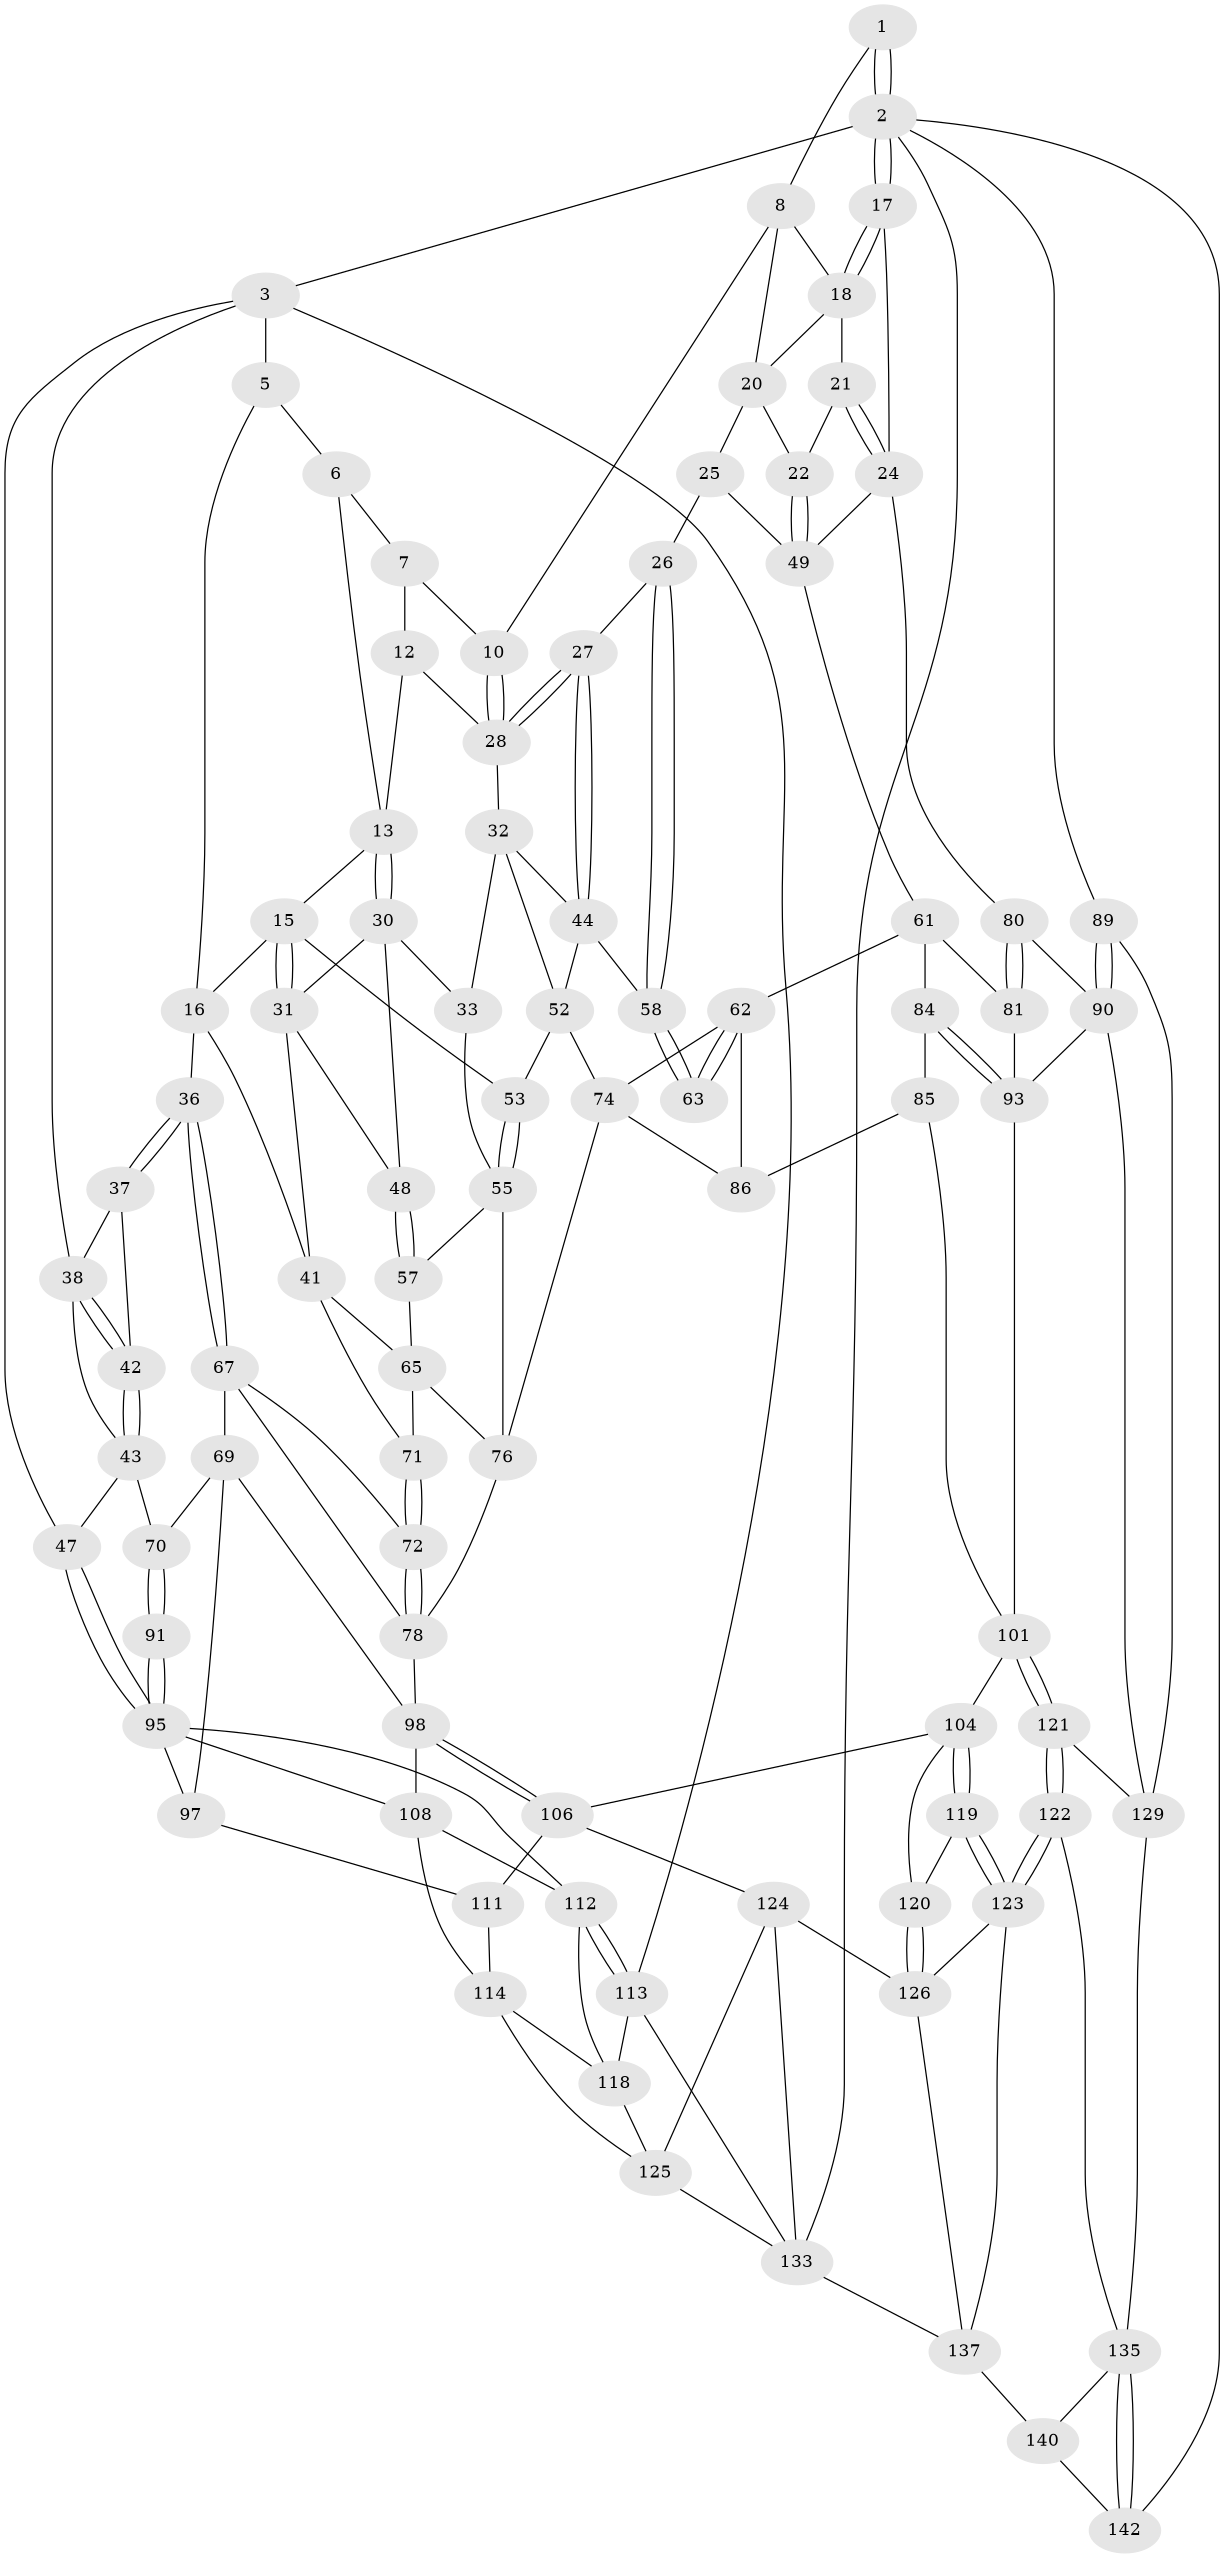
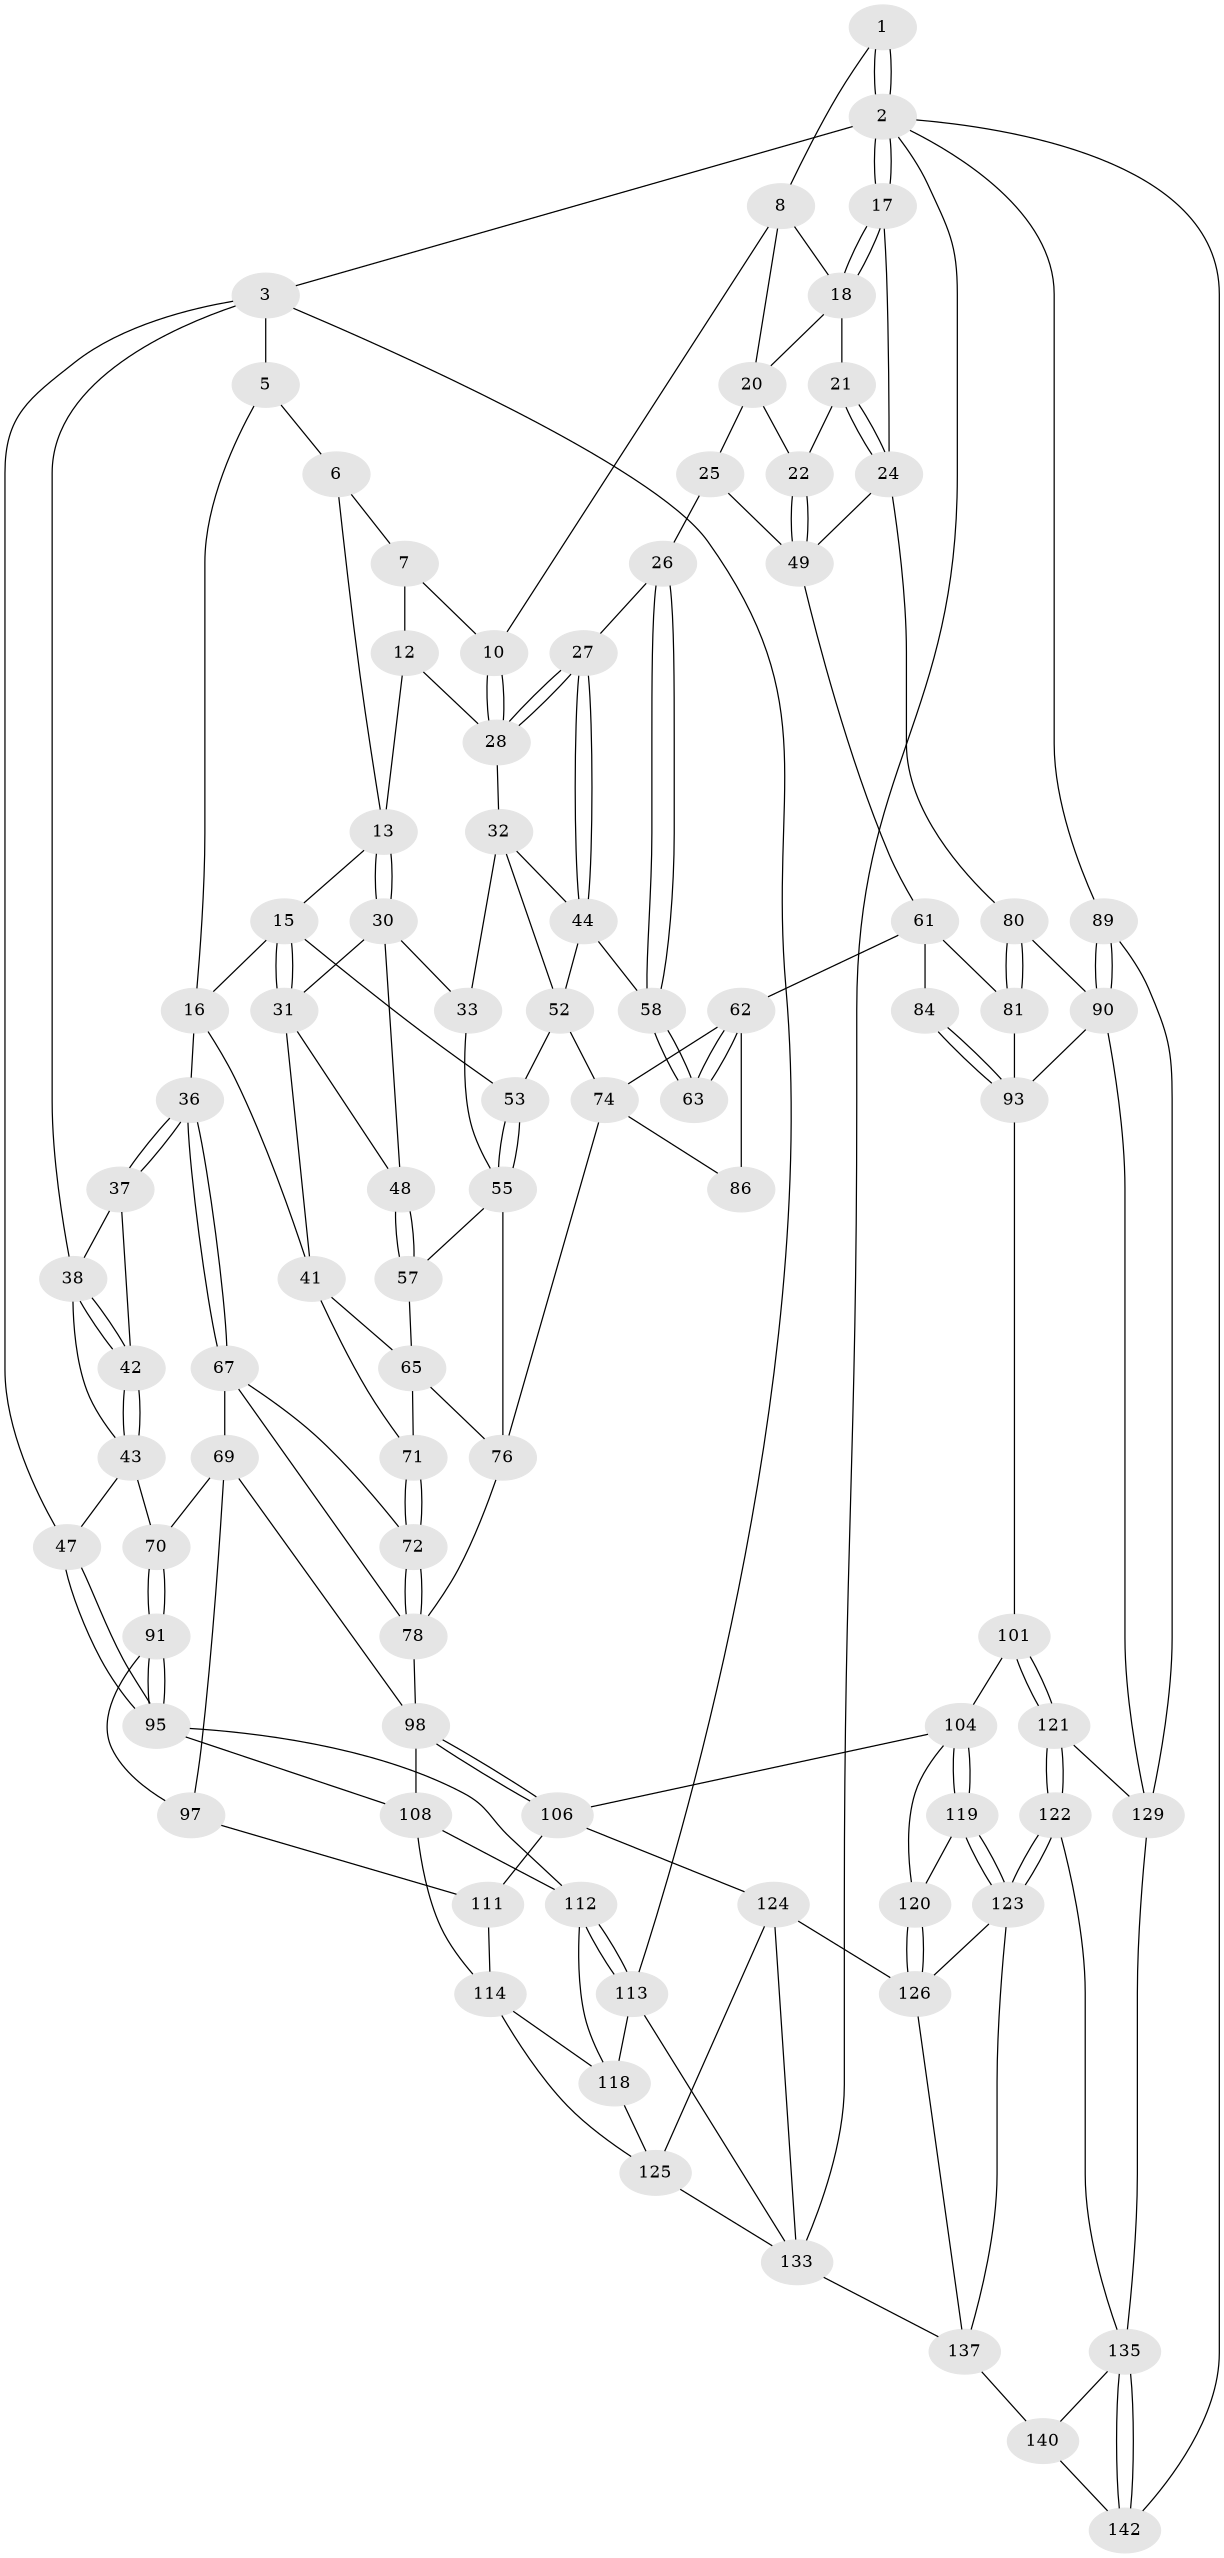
node "85": removed
edge "95" -- "97": now "91" -- "97"
